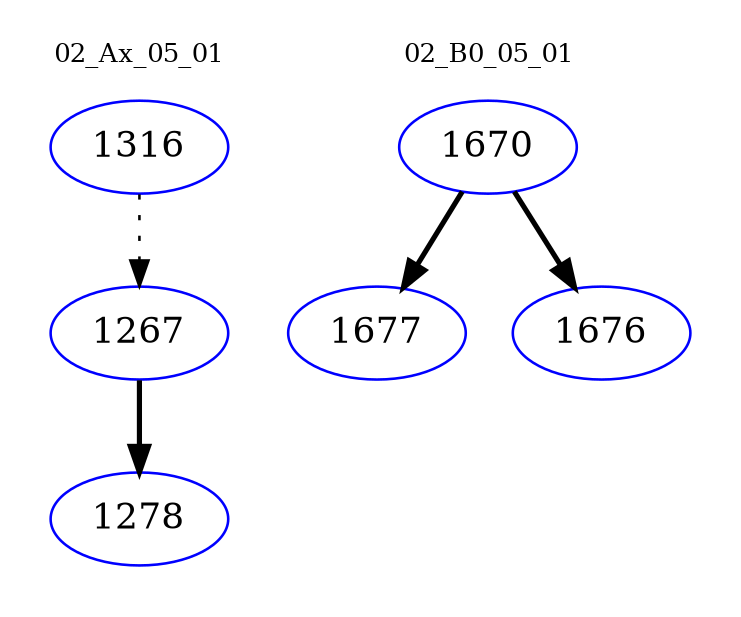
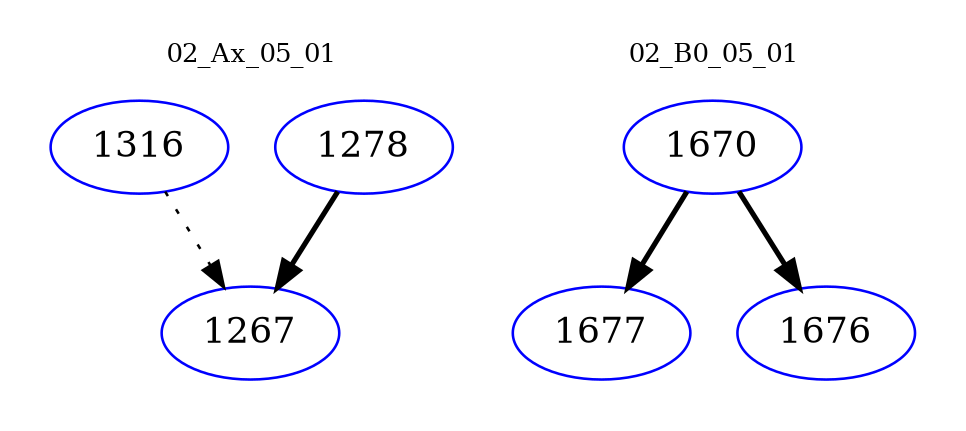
edge "1267" -> "1278": reversed
